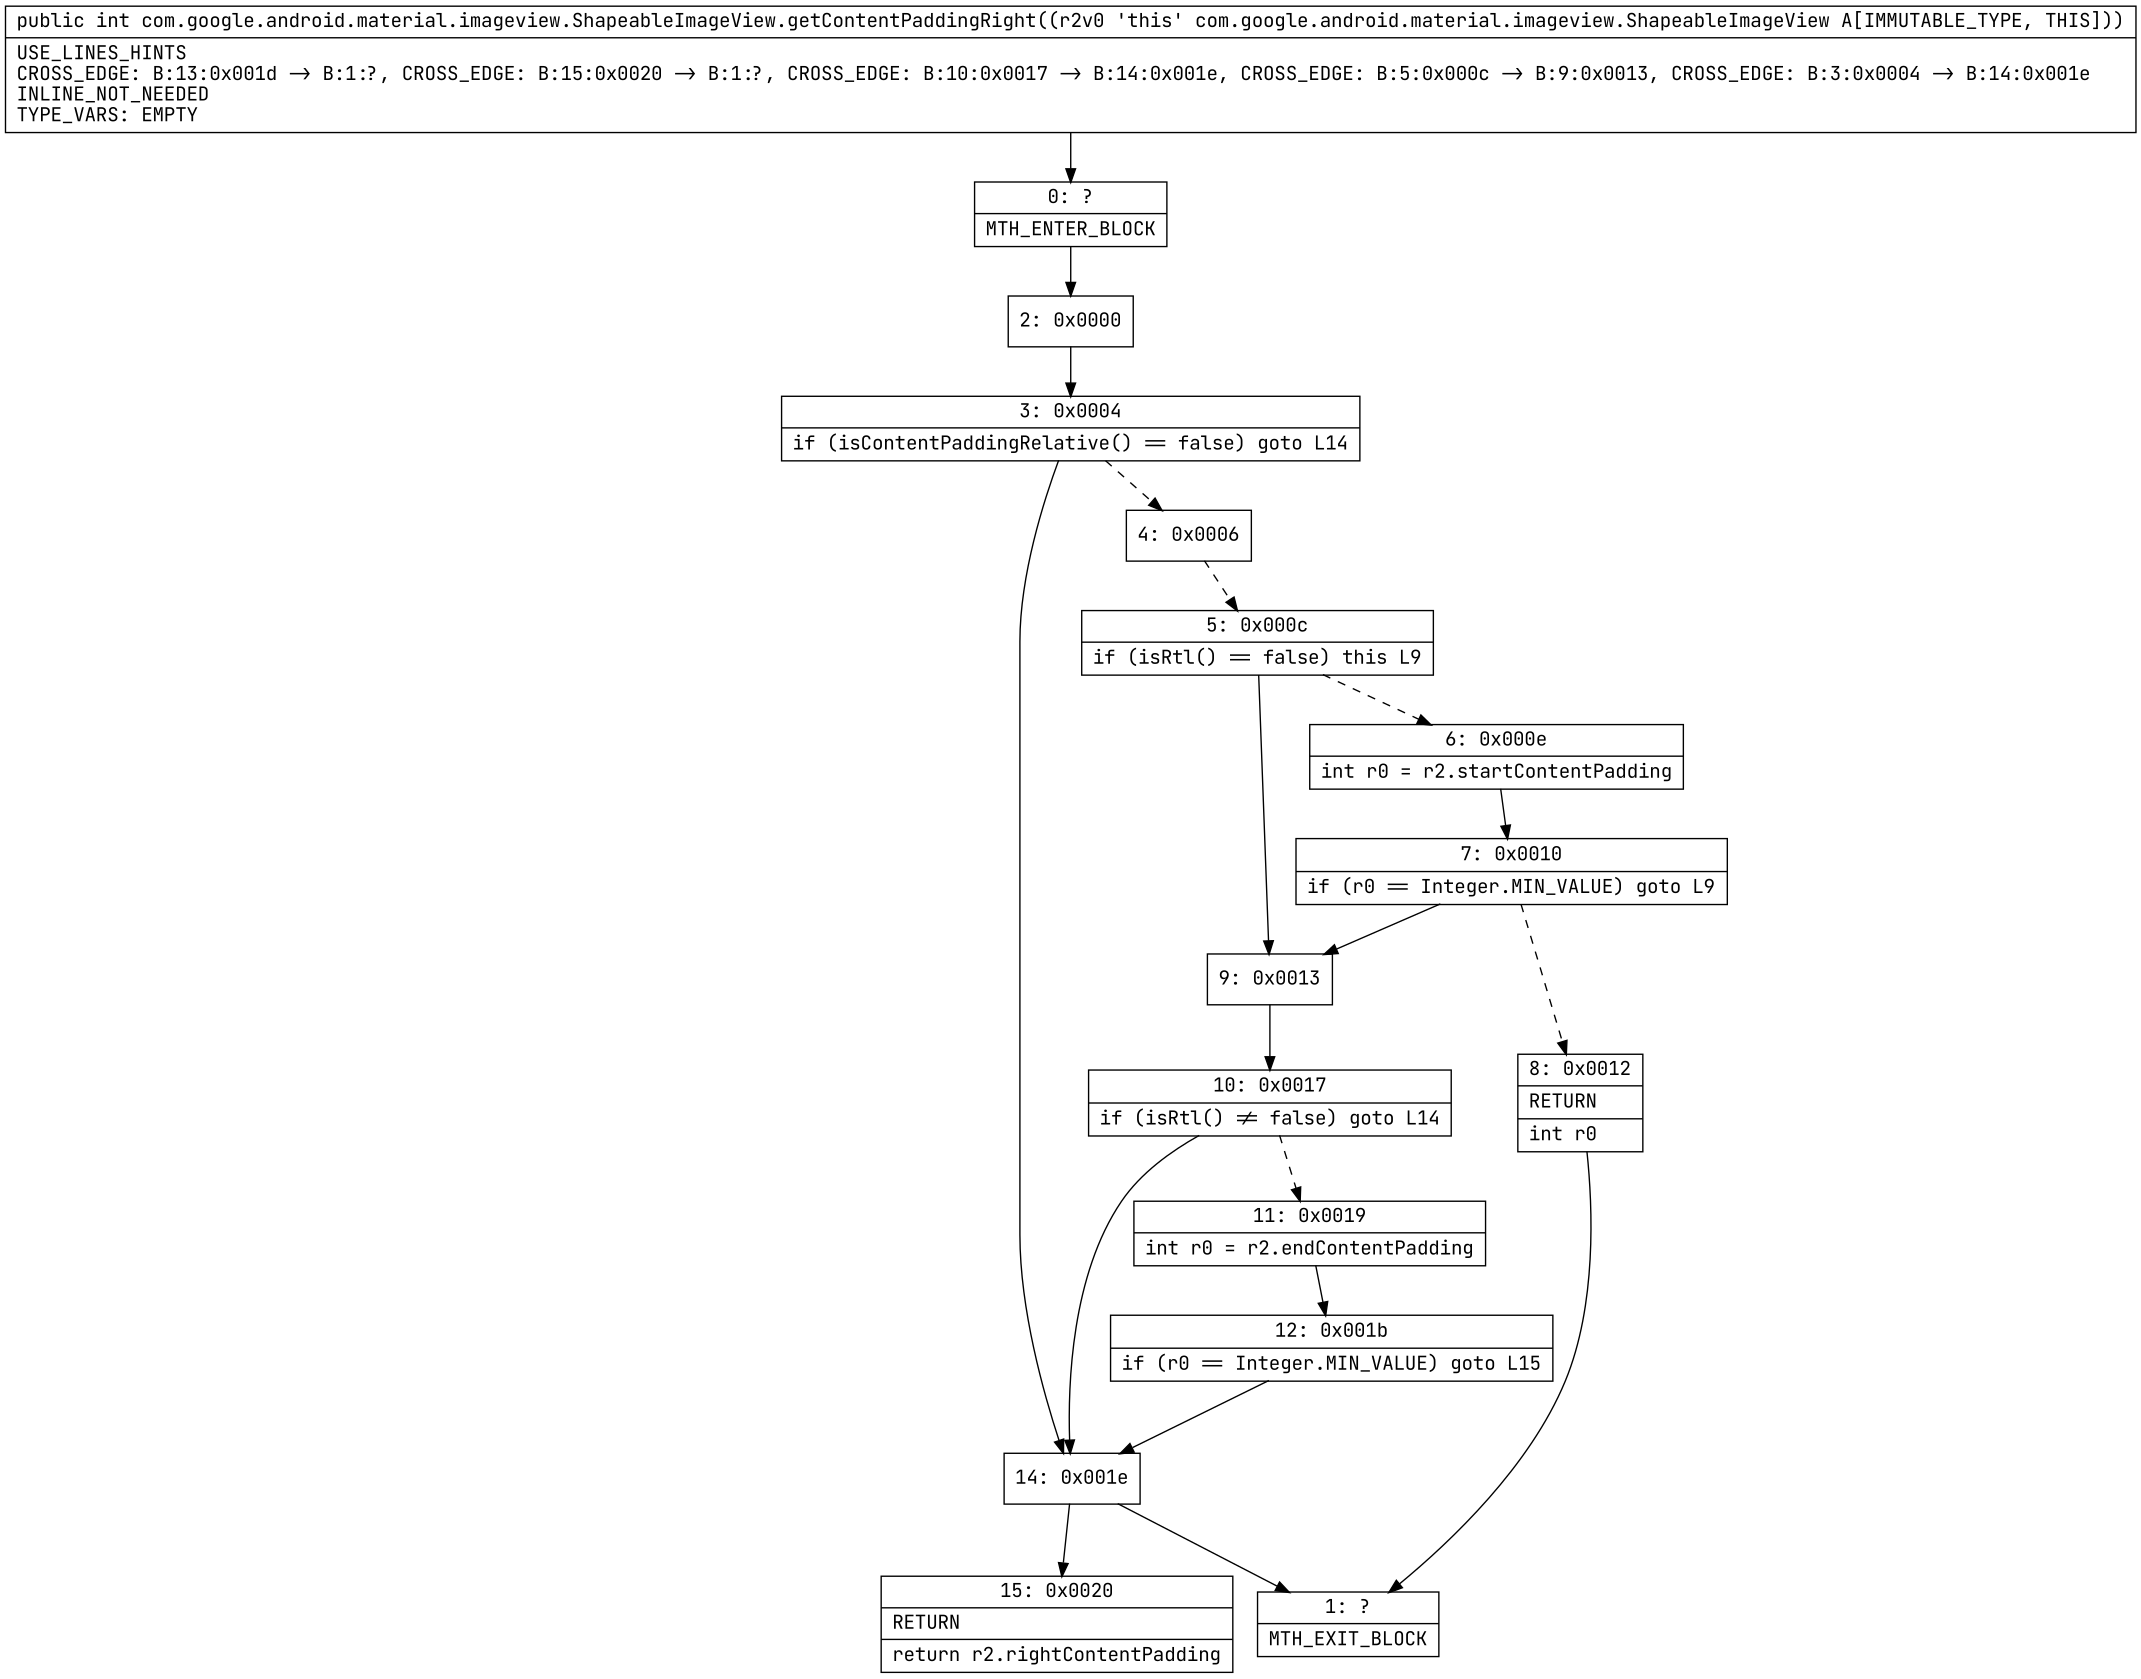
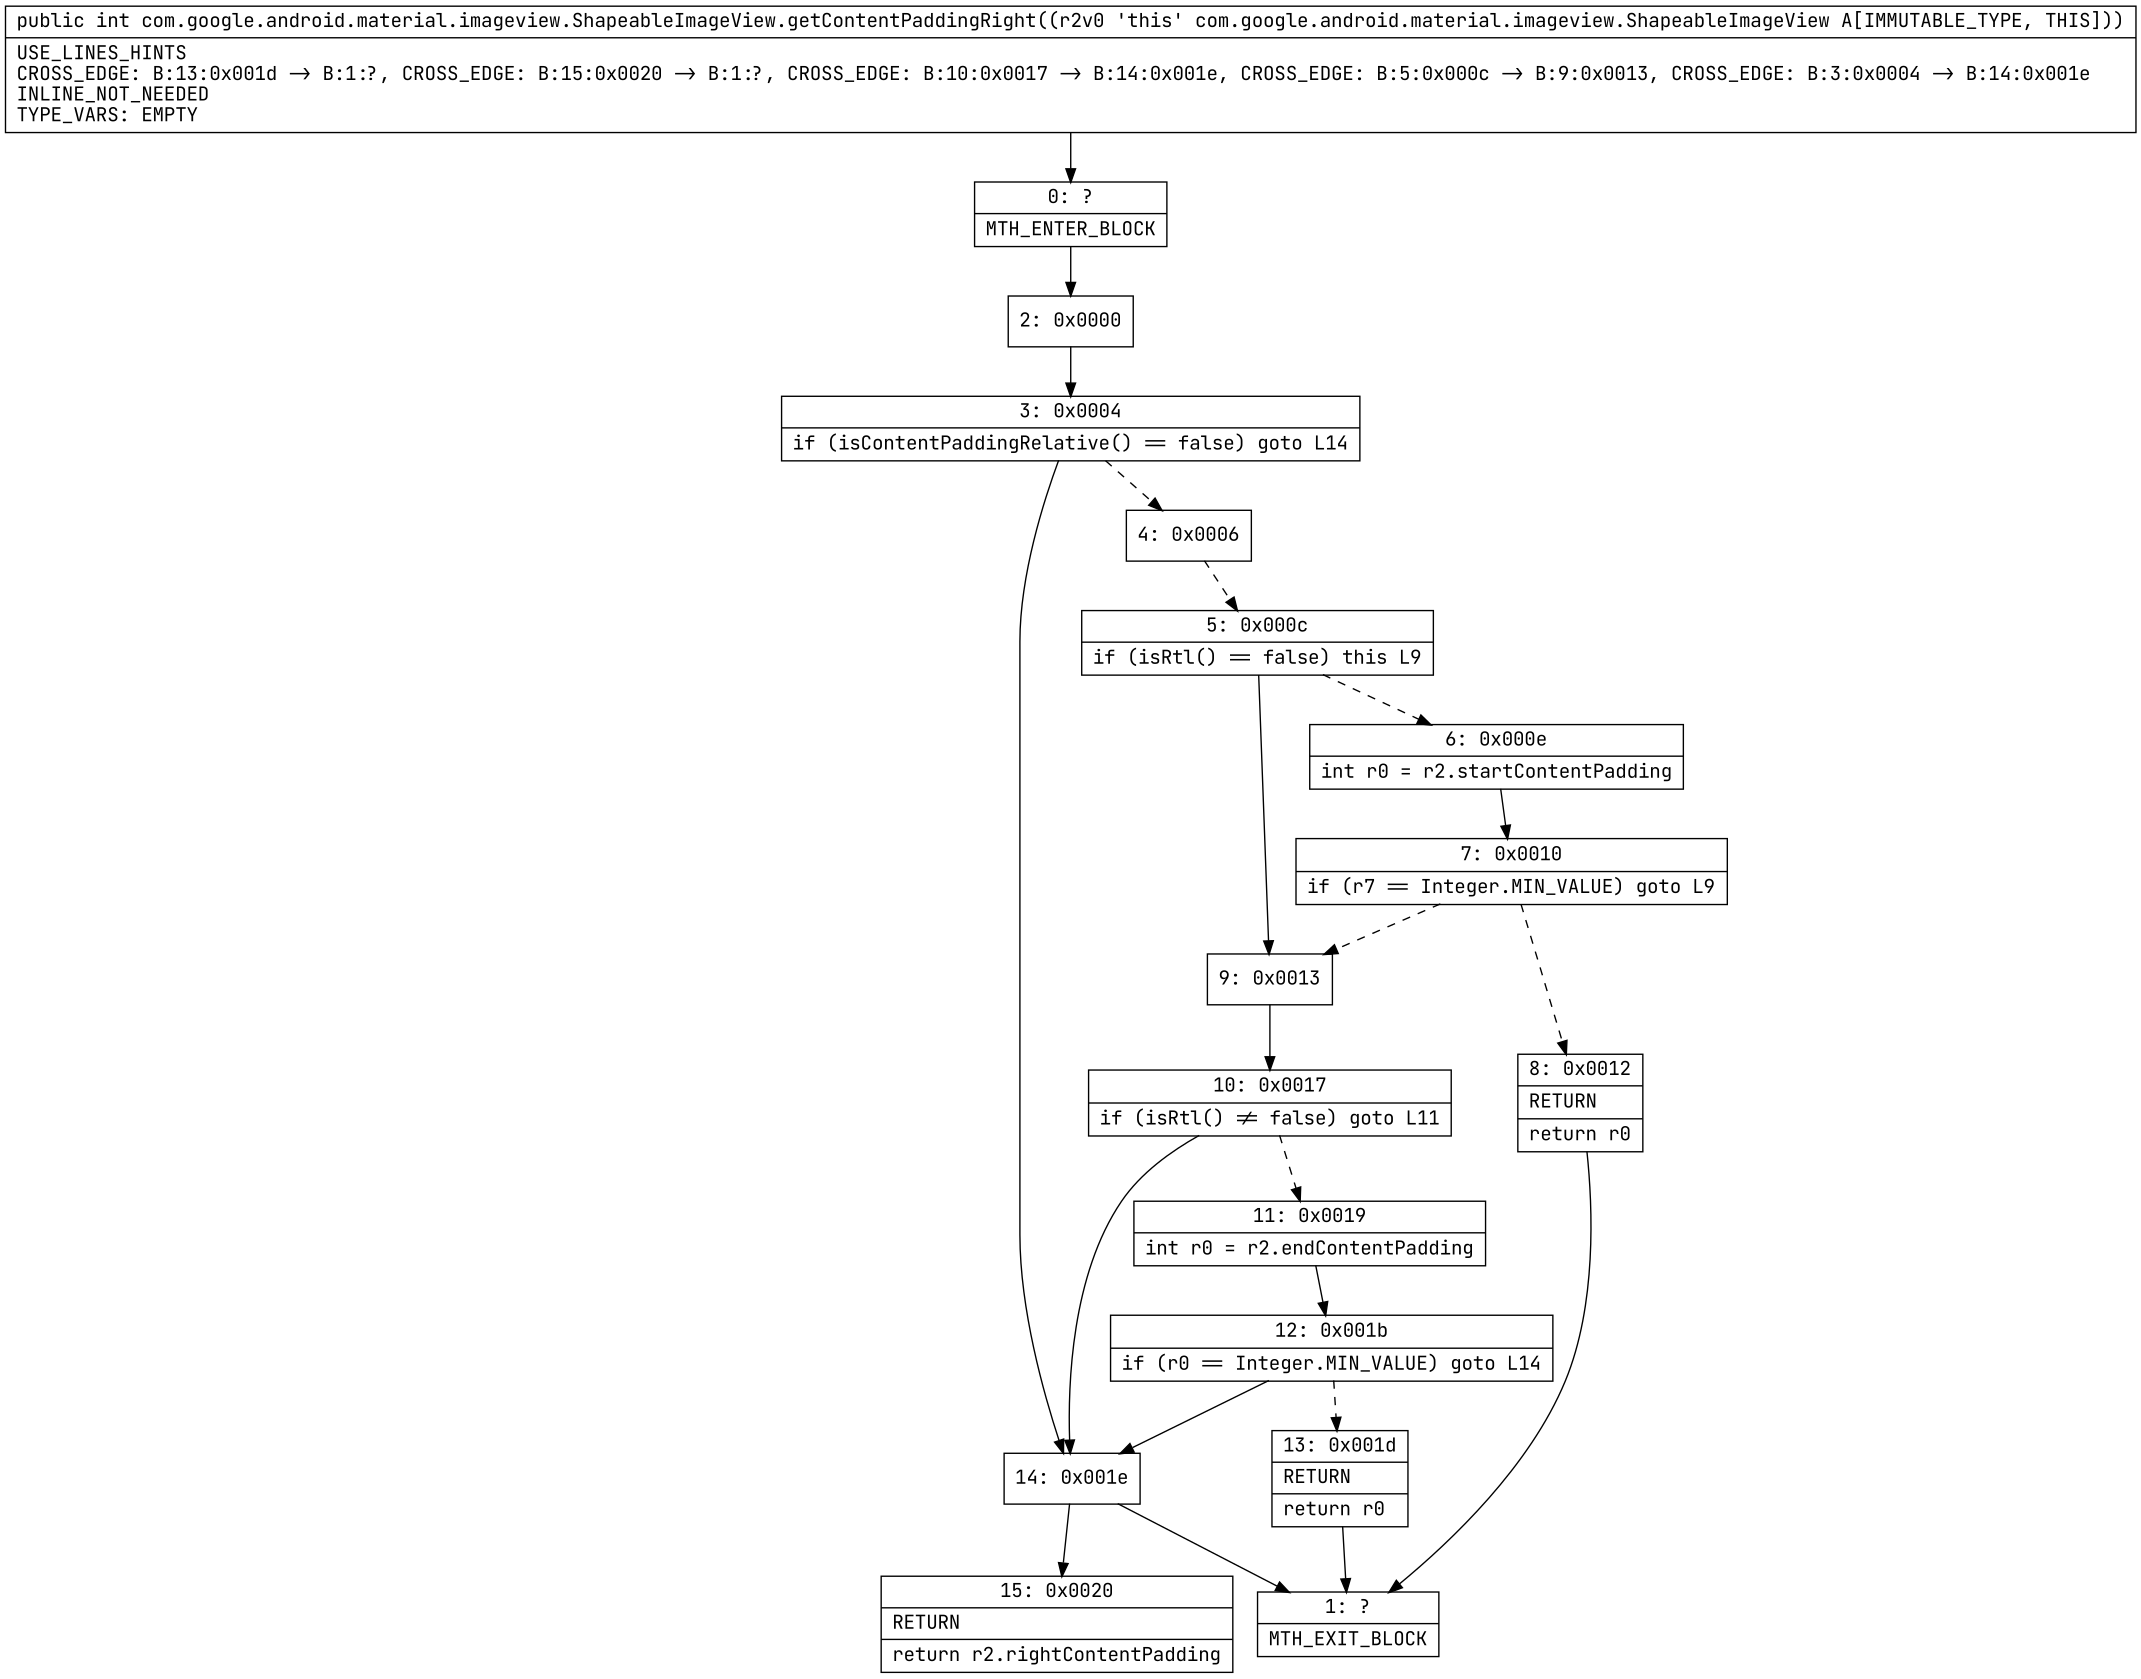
node "7: 0x0010": text "if (r0 == Integer.MIN_VALUE) goto L9" -> "if (r7 == Integer.MIN_VALUE) goto L9"
edge "7: 0x0010" -> "9: 0x0013": style solid -> dashed
node "10: 0x0017": text "if (isRtl() != false) goto L14" -> "if (isRtl() != false) goto L11"
node "8: 0x0012": text "int r0" -> "return r0"
node "12: 0x001b": text "if (r0 == Integer.MIN_VALUE) goto L15" -> "if (r0 == Integer.MIN_VALUE) goto L14"
node "13: 0x001d": added
